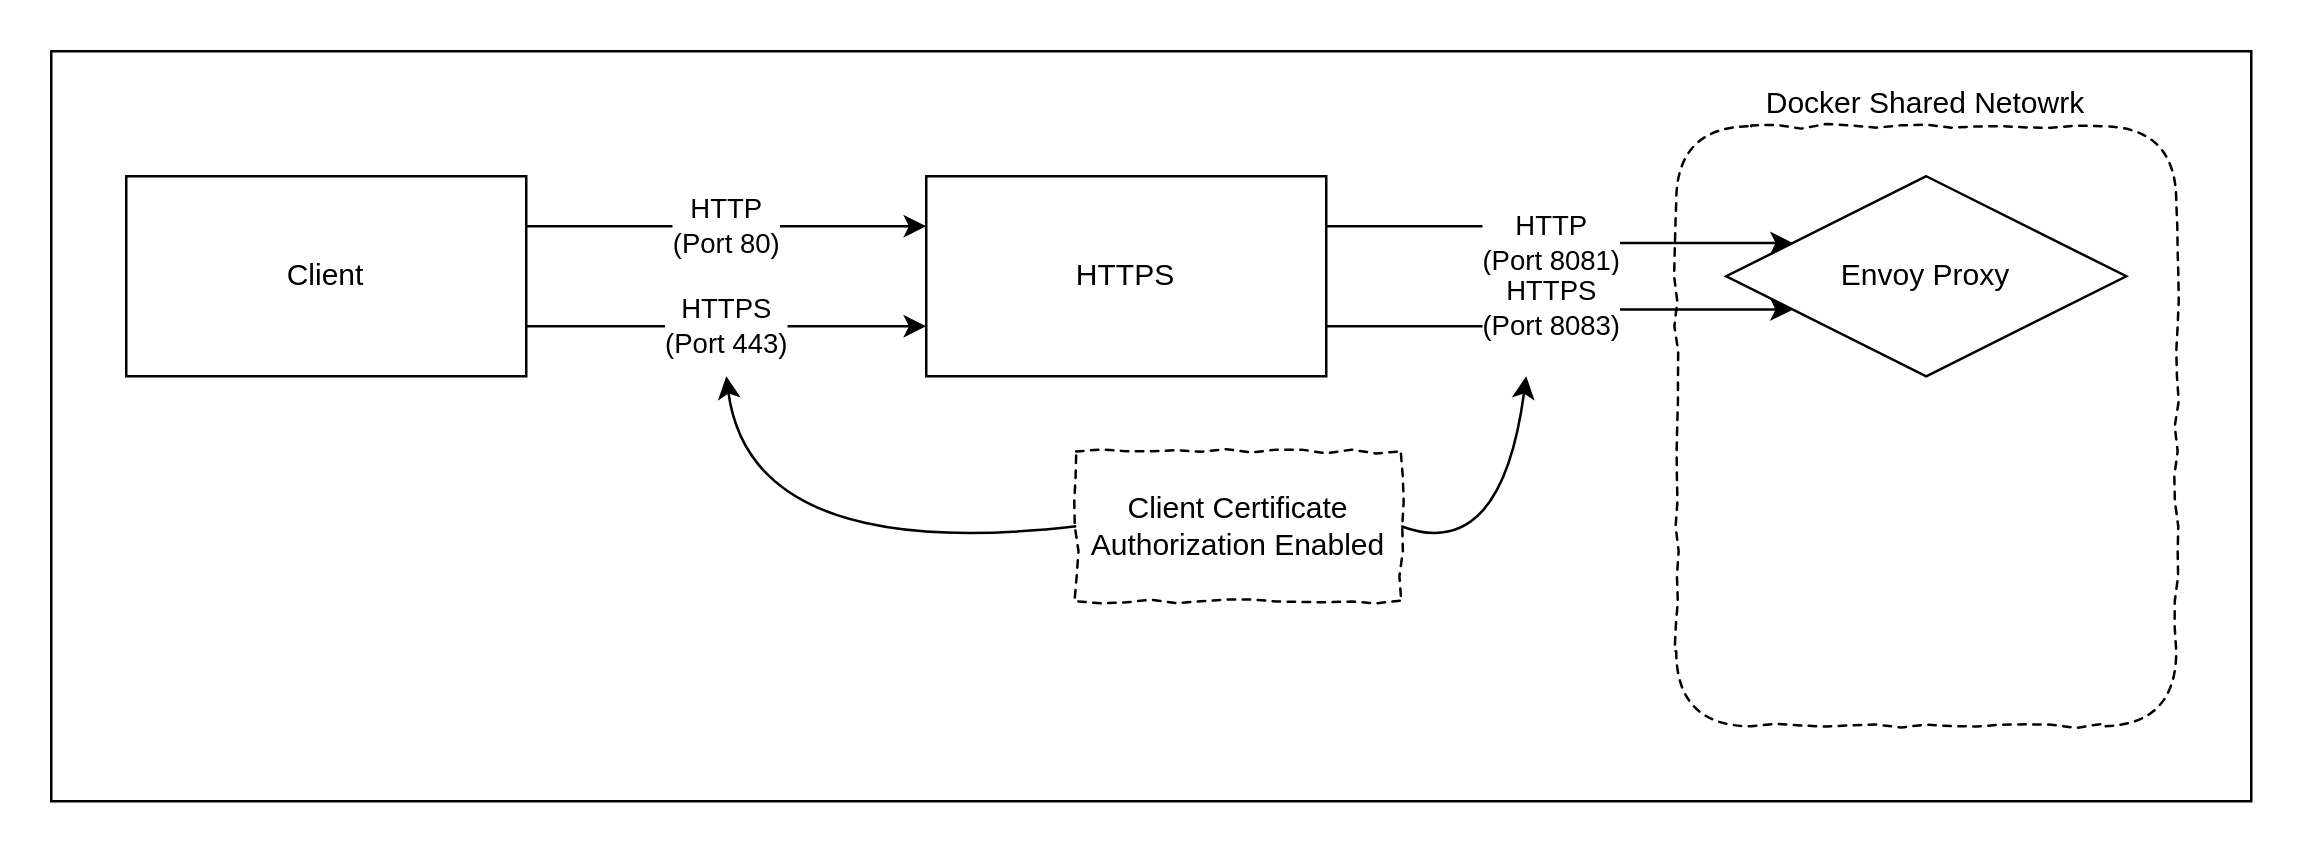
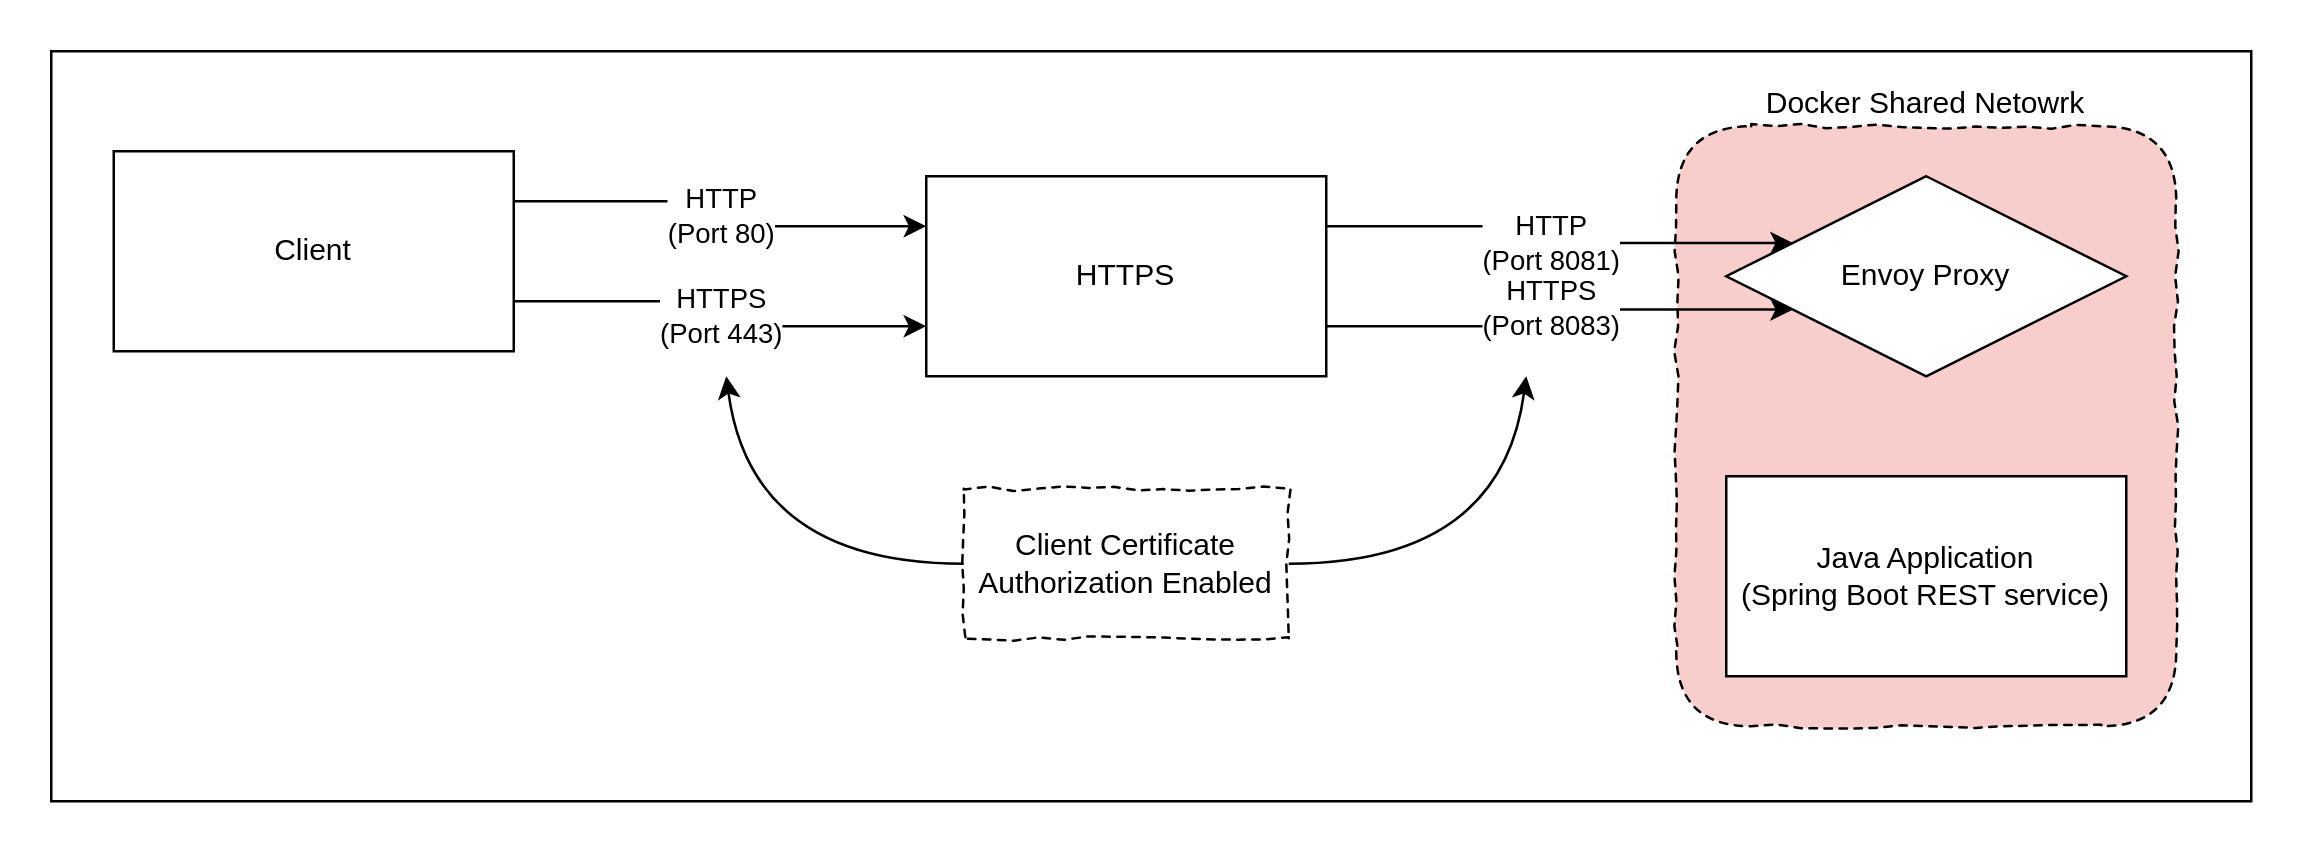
node "Client": moved (326, 276) -> (314, 251)
node "Docker Shared Netowrk": fillcolor #ffffff -> #f8cecc
node "Client Certificate Authorization Enabled": moved (1239, 526) -> (1126, 564)
node "Java Application (Spring Boot REST service)": added
